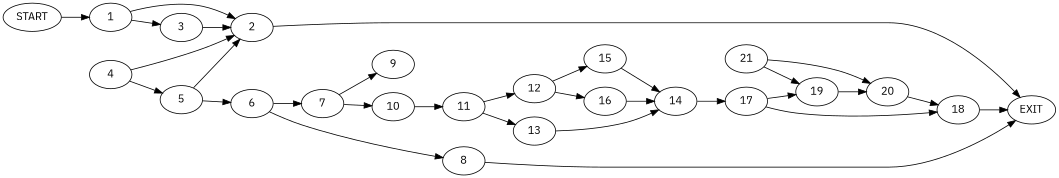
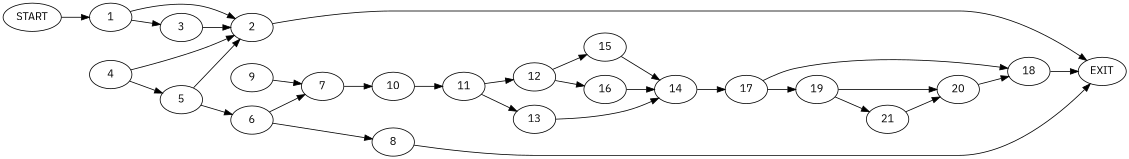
edge "21" -> "19": reversed
edge "7" -> "9": reversed
